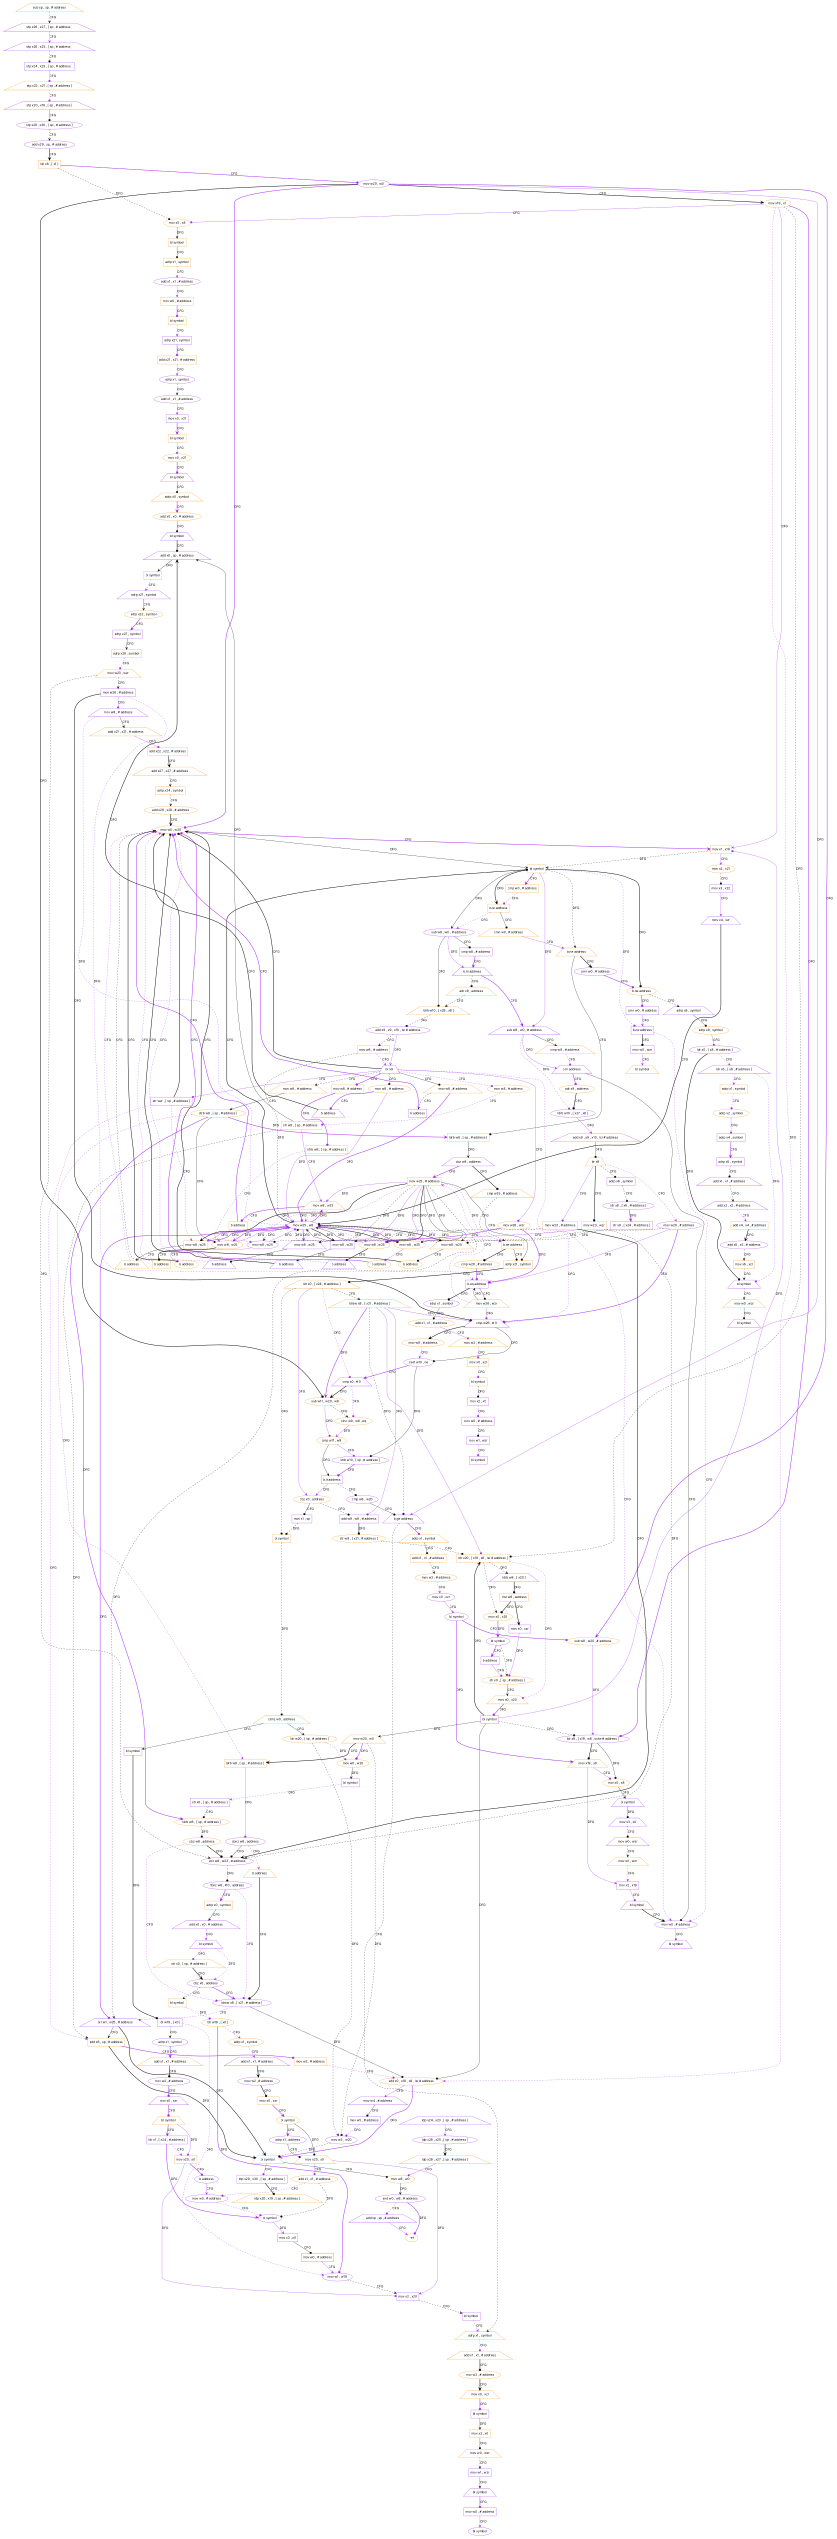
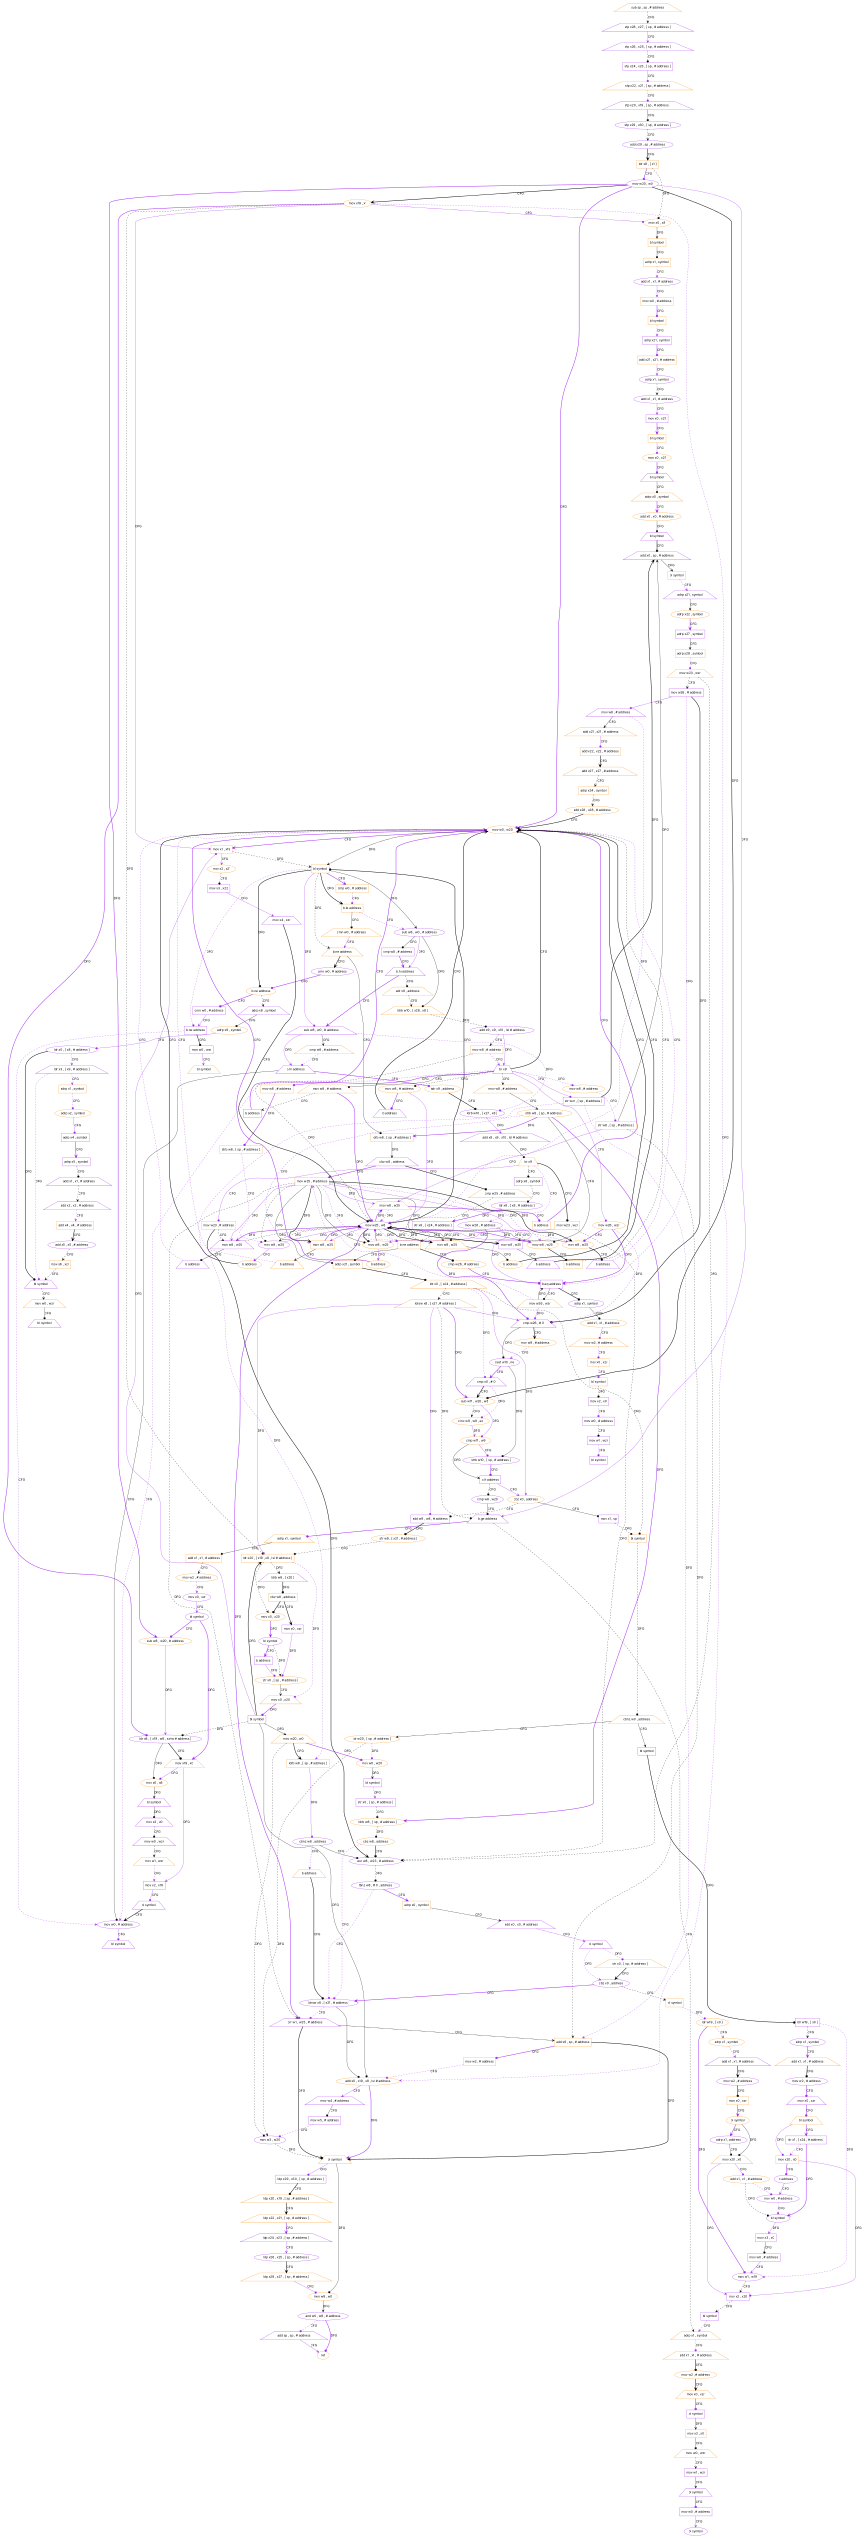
node "ldp x22 , x21 , [ sp , # address ]": added
